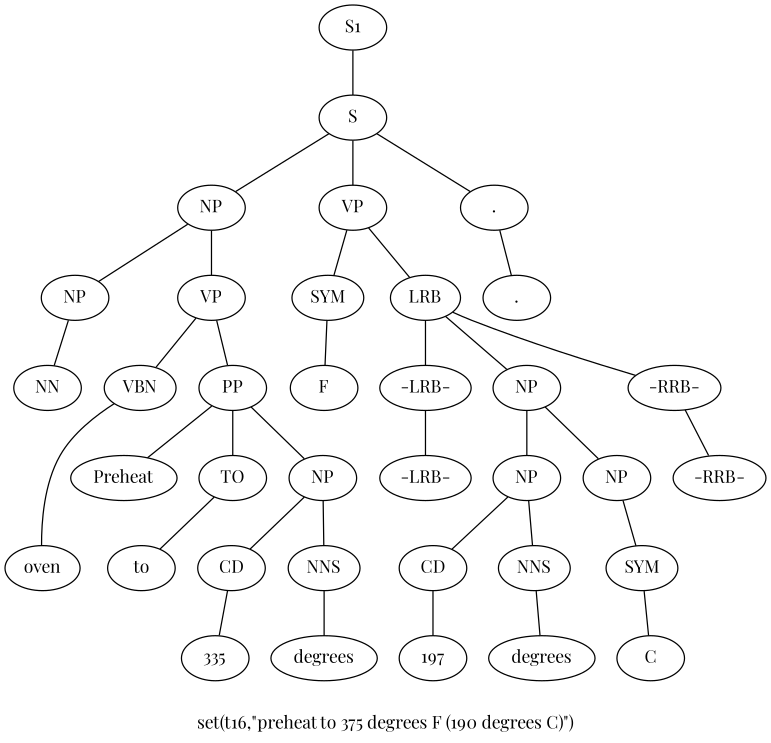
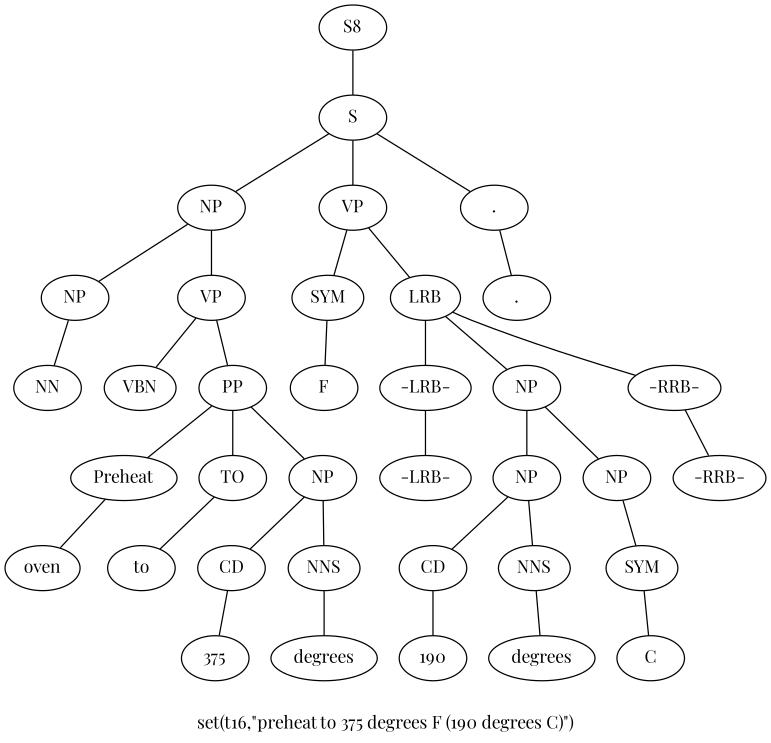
node "S1": label "S1" -> "S8"
edge "VBN" -- "oven": now "Preheat" -- "oven"
node "335": label "335" -> "375"
node "197": label "197" -> "190"
